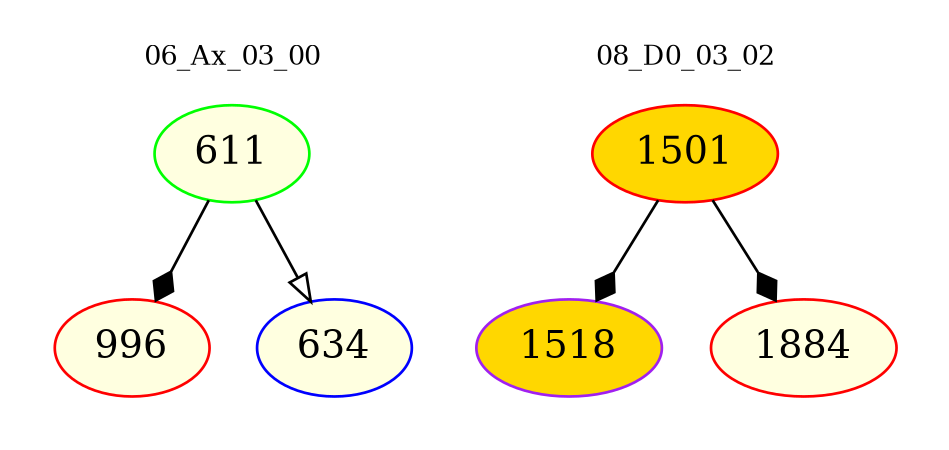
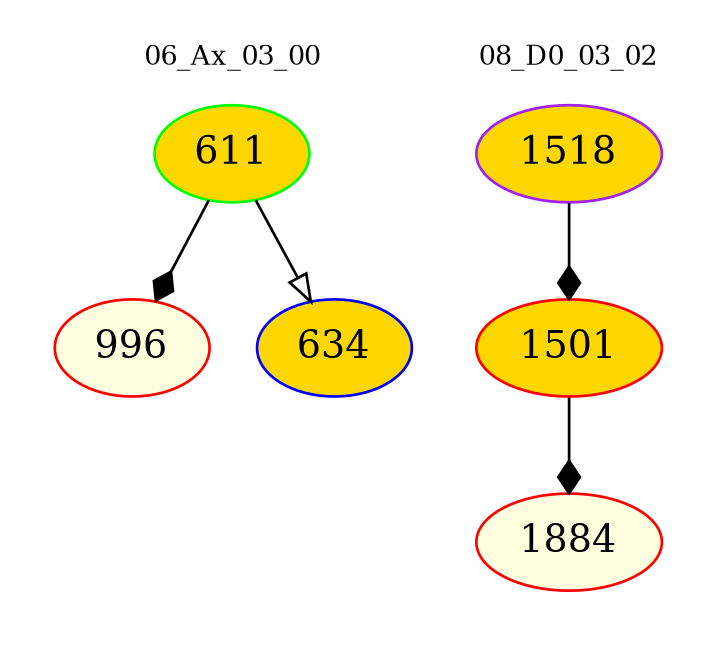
node "611": fillcolor lightyellow -> gold
edge "1501" -> "1518": reversed
node "634": fillcolor lightyellow -> gold
